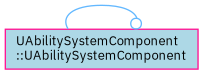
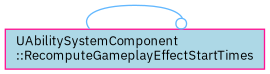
node "UAbilitySystemComponent ::UAbilitySystemComponent": label "UAbilitySystemComponent ::UAbilitySystemComponent" -> "UAbilitySystemComponent ::RecomputeGameplayEffectStartTimes"
